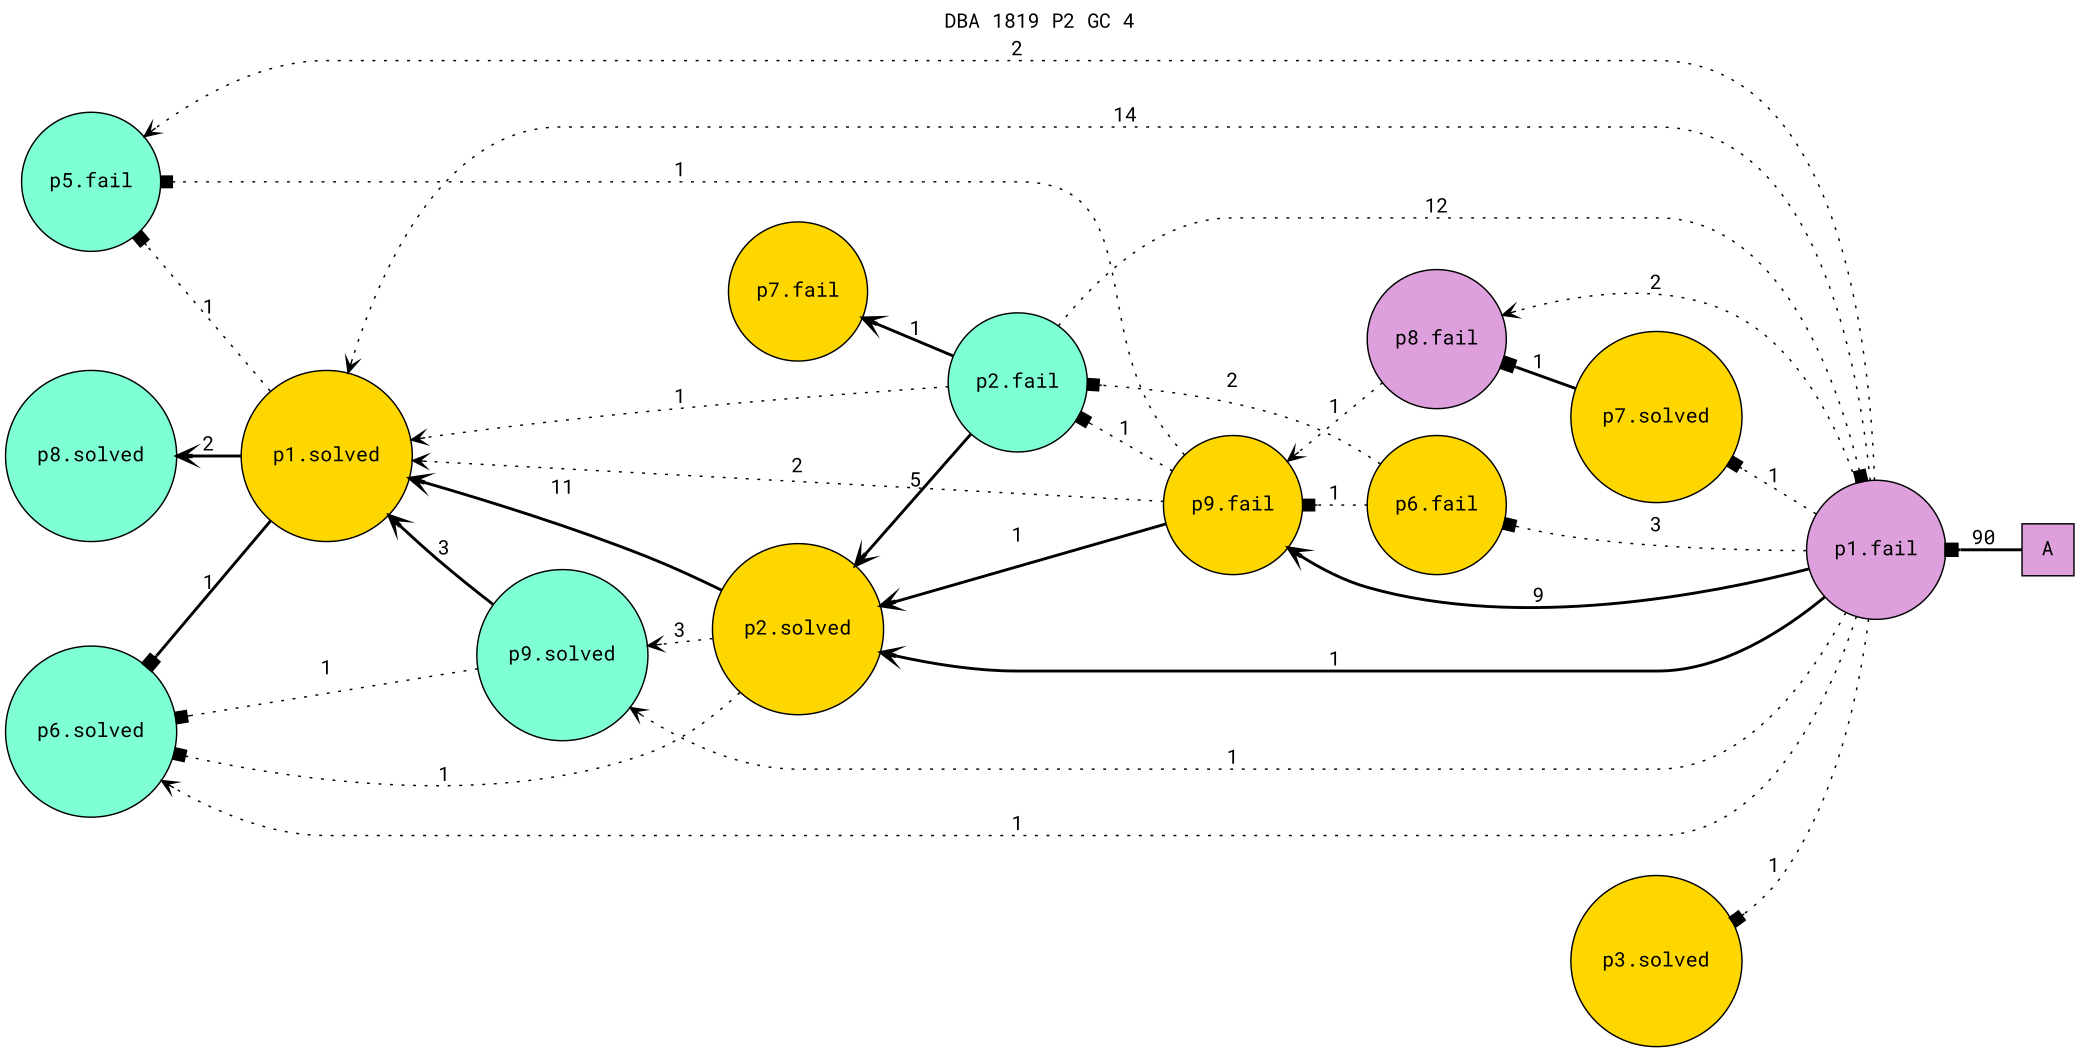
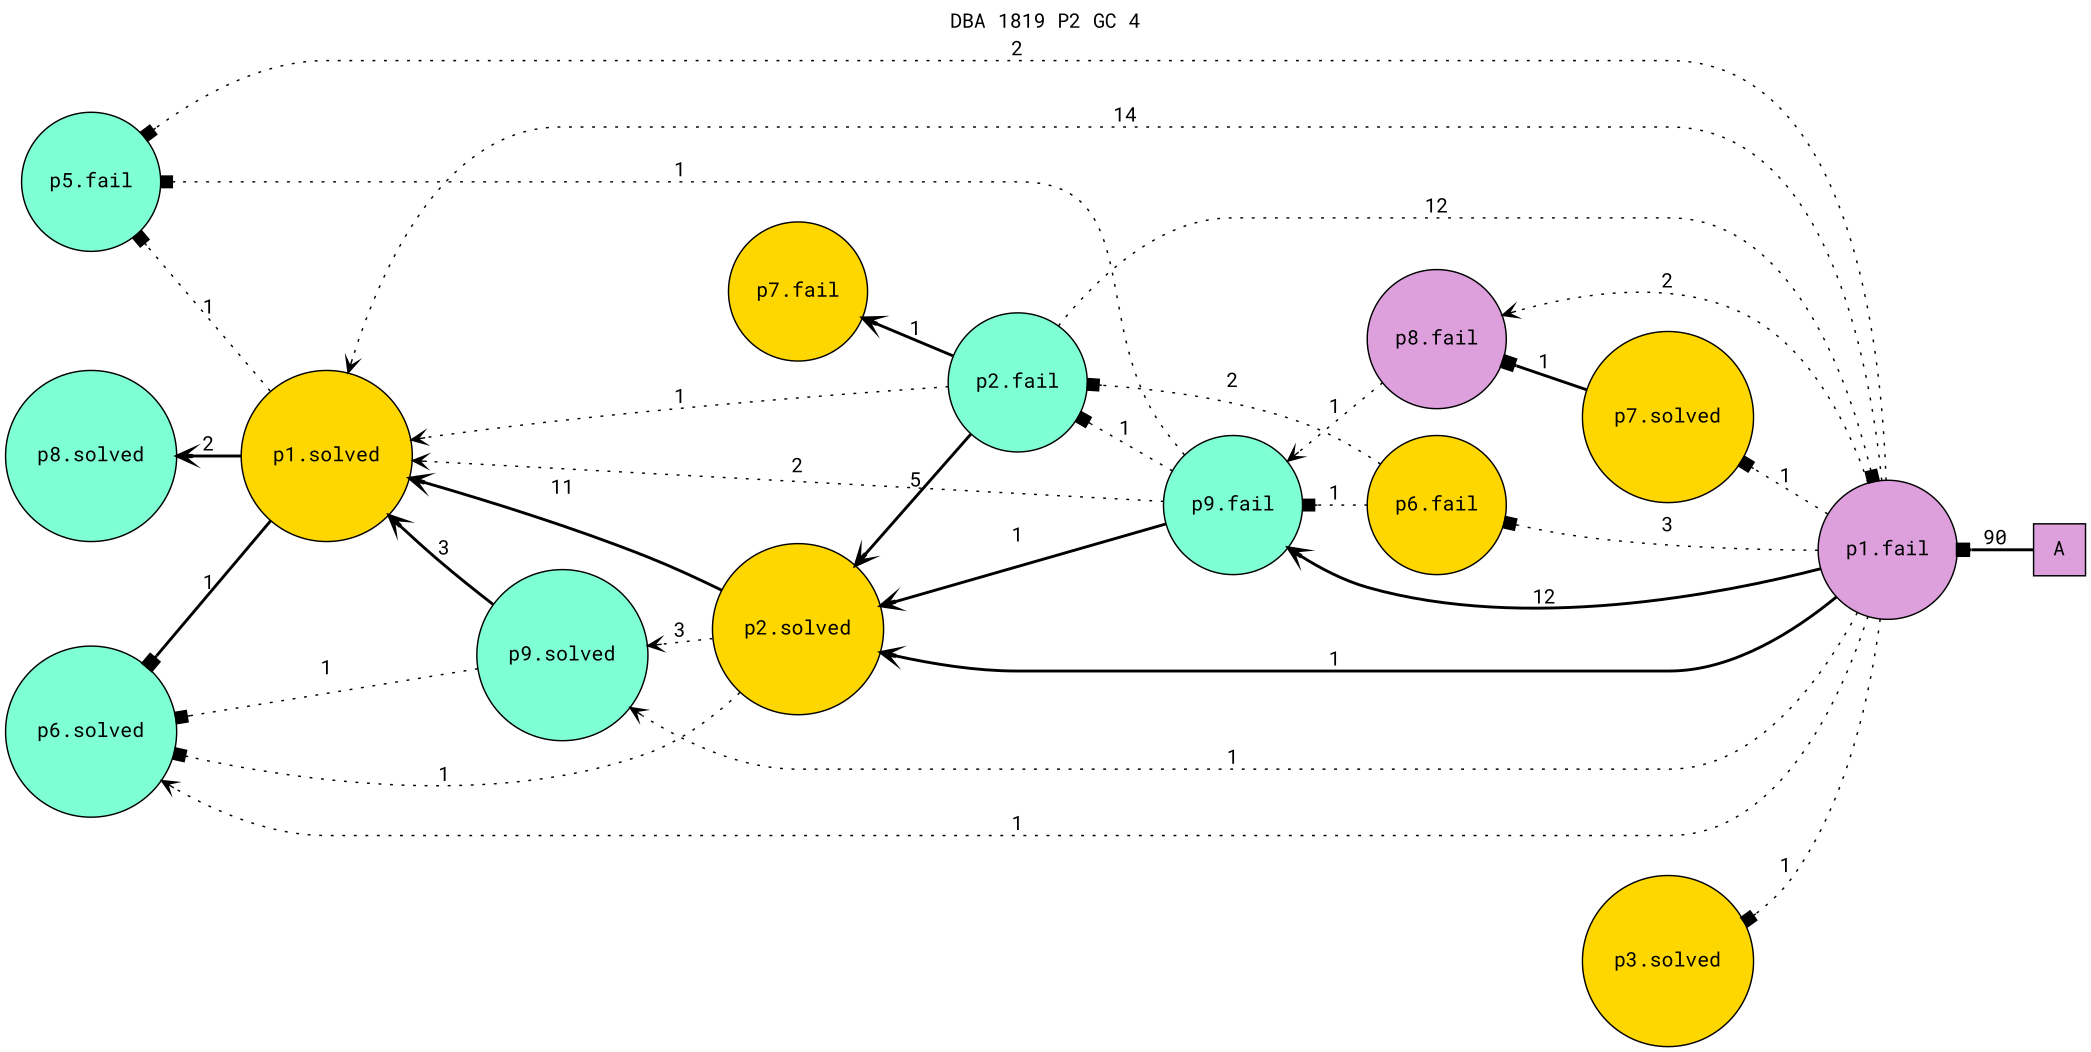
edge "p1.fail" -> "p5.fail": arrowhead vee -> box
node "p9.fail": fillcolor gold -> aquamarine
edge "p1.fail" -> "p9.fail": label "9" -> "12"
